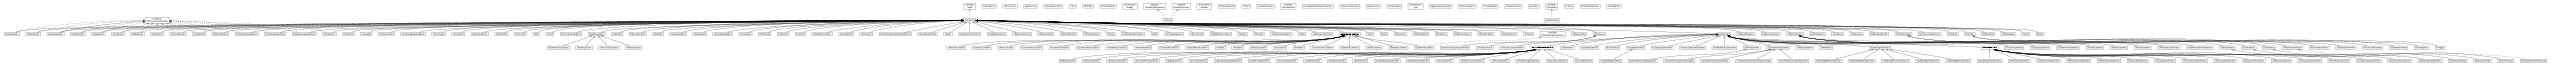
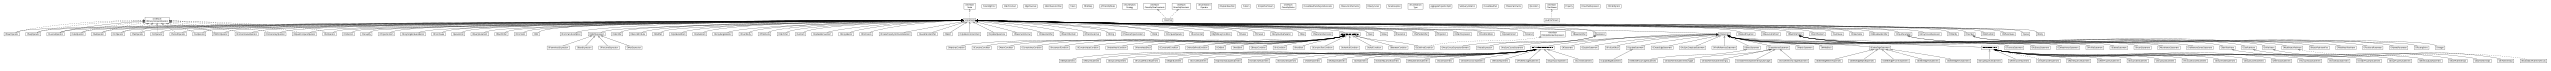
node "OLimit": removed
edge "OCreateClusterStatement" -> "ODDLStatement": style solid -> dashed
